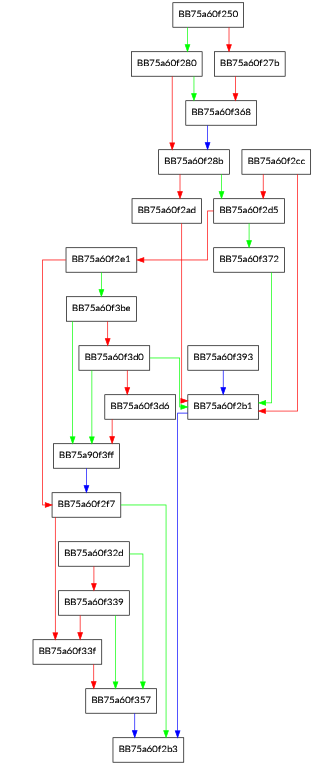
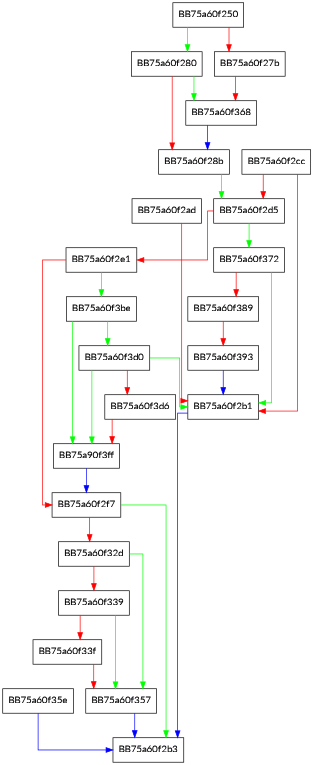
edge "BB75a60f28b" -> "BB75a60f2ad": removed
node "BB75a60f389": added
edge "BB75a60f3be" -> "BB75a60f3d0": color red -> green
edge "BB75a60f2f7" -> "BB75a60f33f": now "BB75a60f2f7" -> "BB75a60f32d"
node "BB75a60f35e": added
